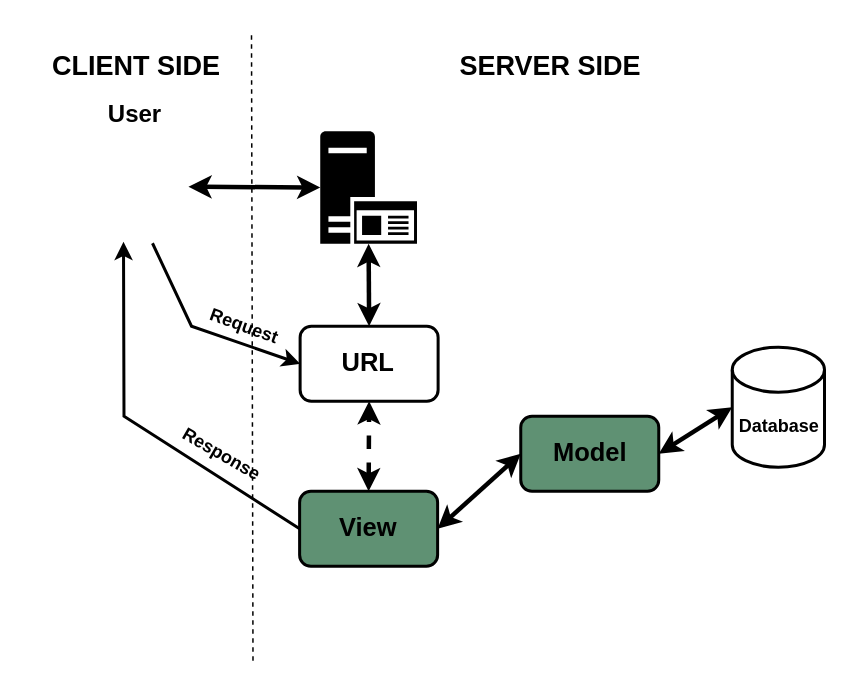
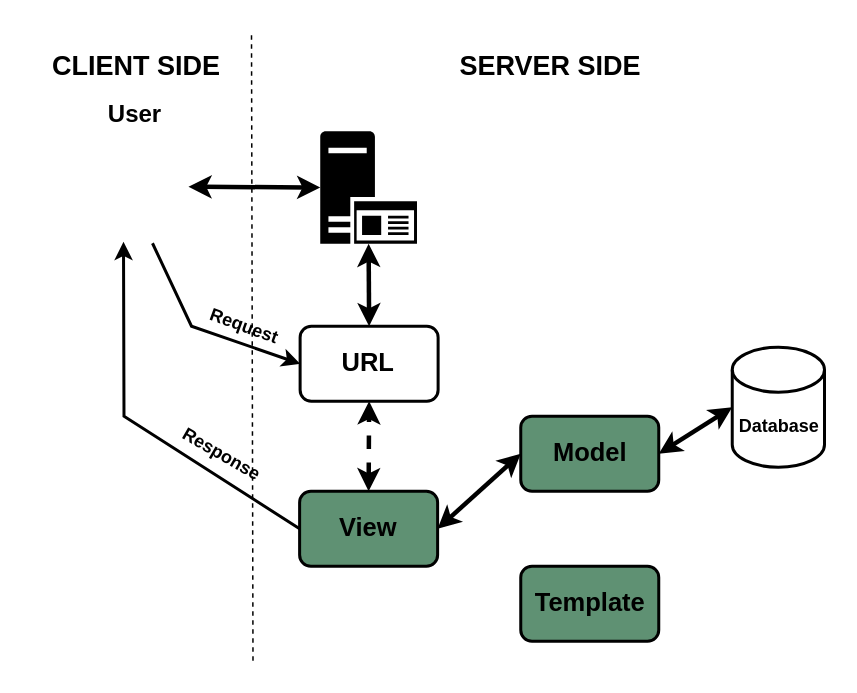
node "Template": added
